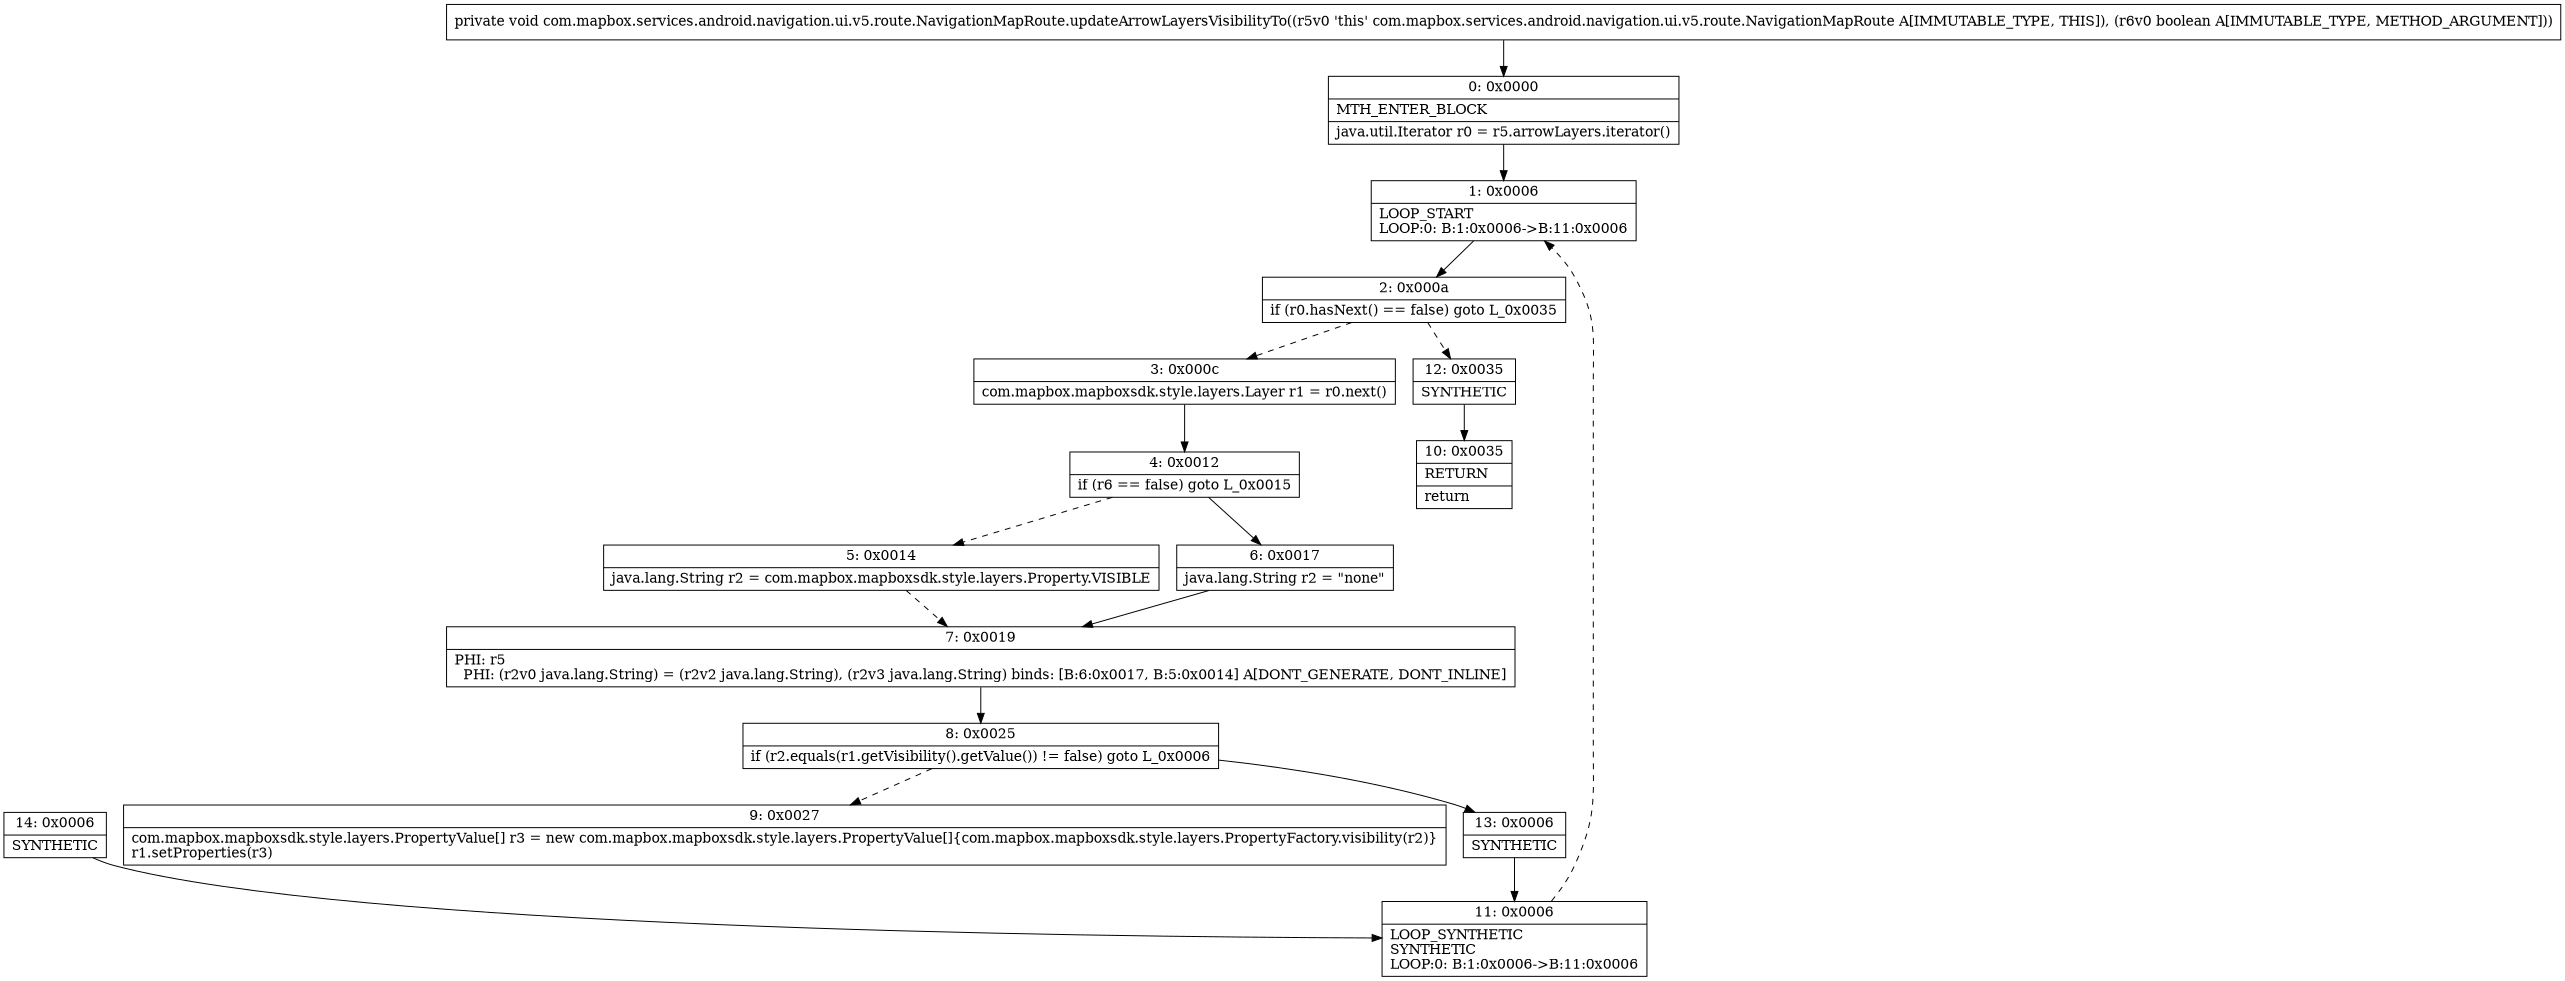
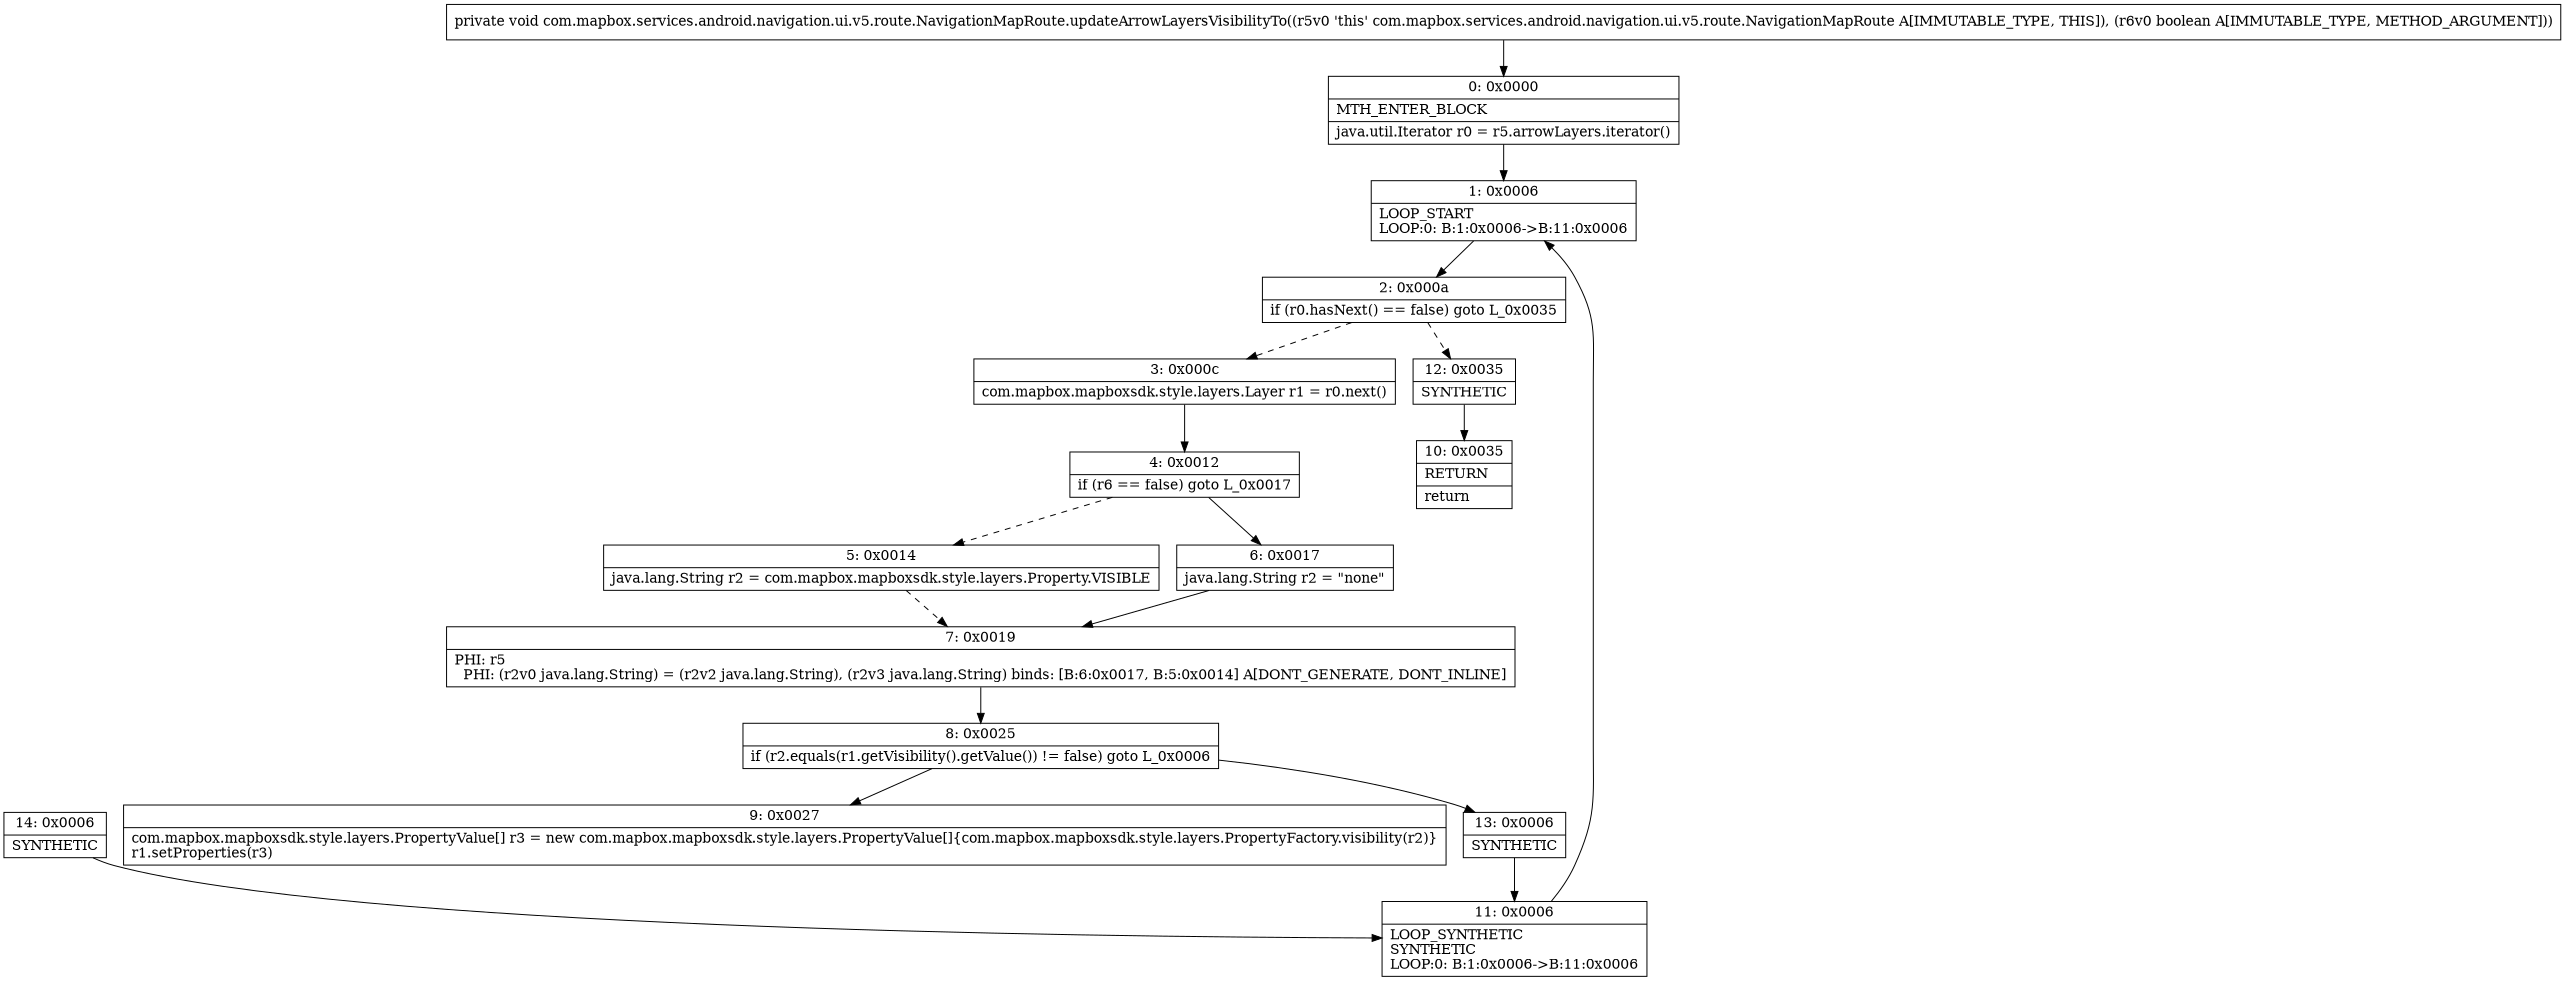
node "4: 0x0012": text "if (r6 == false) goto L_0x0015" -> "if (r6 == false) goto L_0x0017"
edge "11: 0x0006" -> "1: 0x0006": style dashed -> solid
edge "8: 0x0025" -> "9: 0x0027": style dashed -> solid
